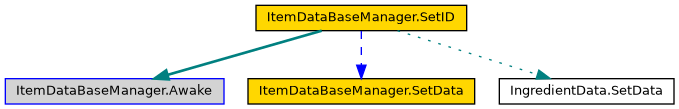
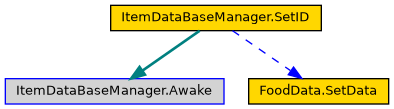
node "ItemDataBaseManager.SetData": label "ItemDataBaseManager.SetData" -> "FoodData.SetData"
node "IngredientData.SetData": removed
